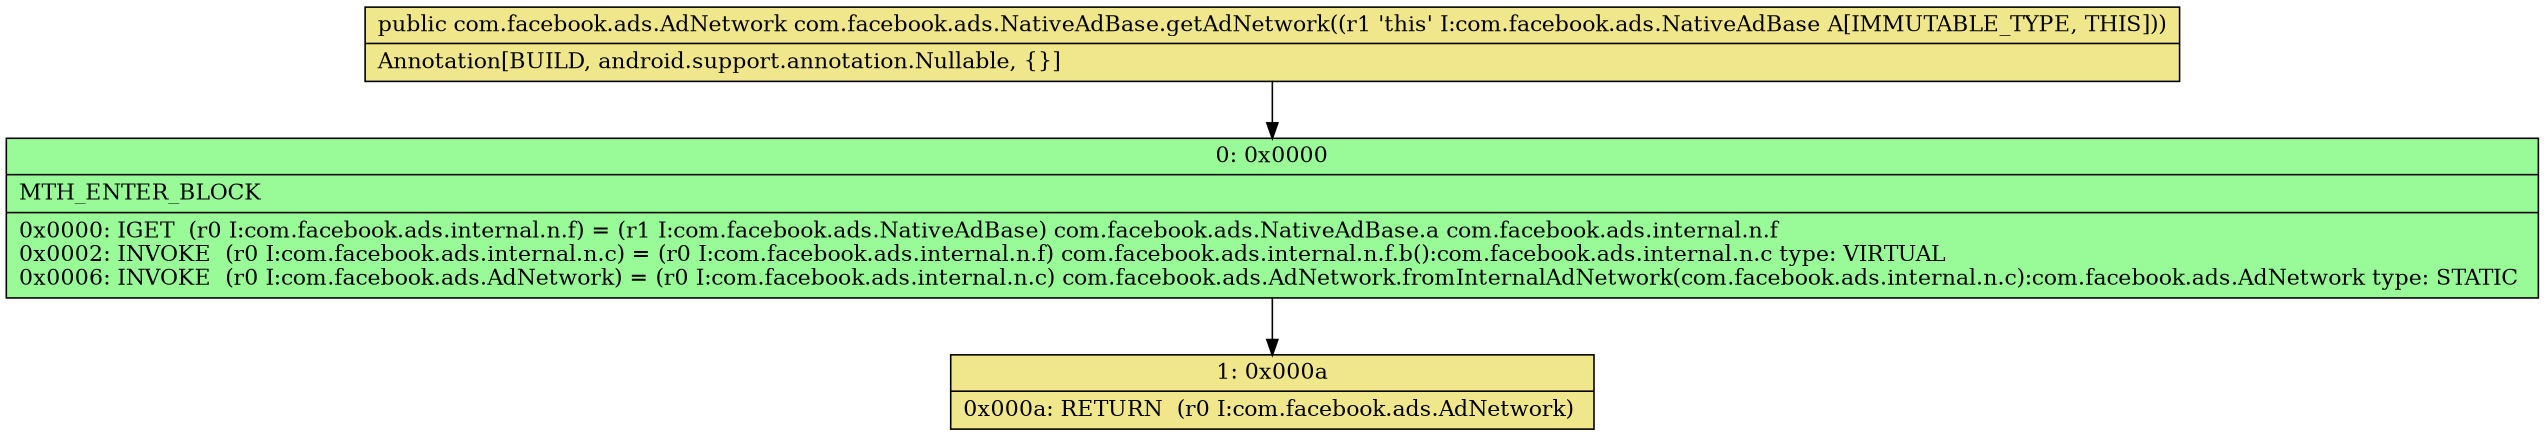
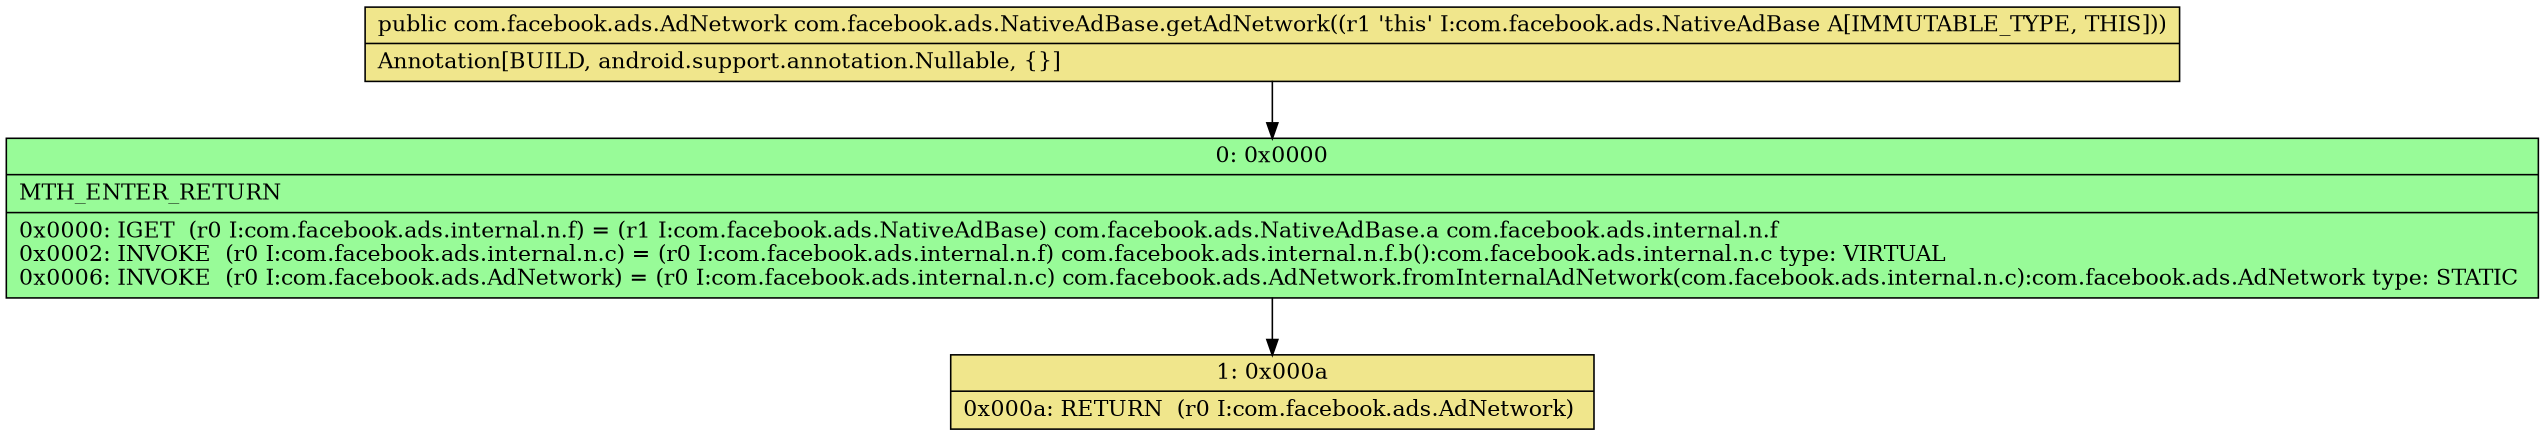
node "0: 0x0000": text "MTH_ENTER_BLOCK" -> "MTH_ENTER_RETURN"
